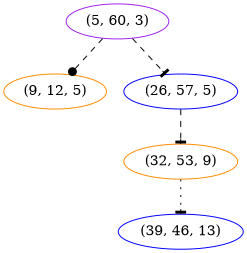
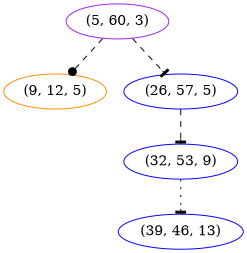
node "(32, 53, 9)": color darkorange -> blue
